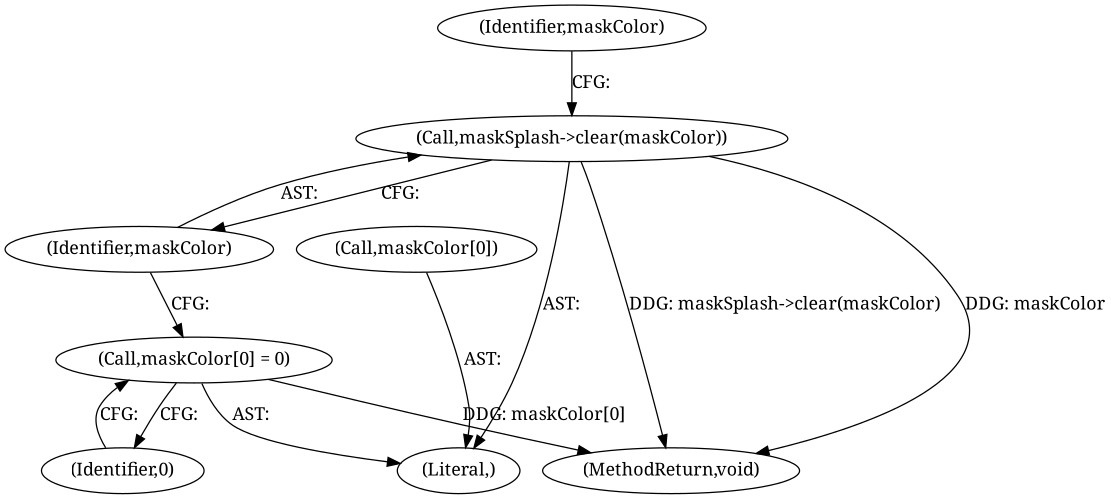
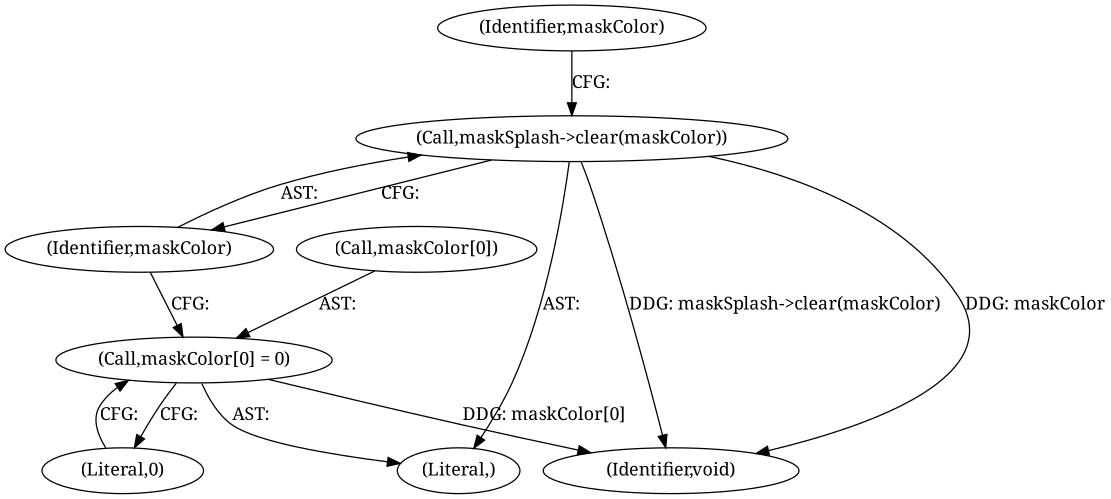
edge "(Call,maskColor[0])" -> "(Literal,)": now "(Call,maskColor[0])" -> "(Call,maskColor[0] = 0)"
node "(Identifier,0)": label "(Identifier,0)" -> "(Literal,0)"
node "(MethodReturn,void)": label "(MethodReturn,void)" -> "(Identifier,void)"
